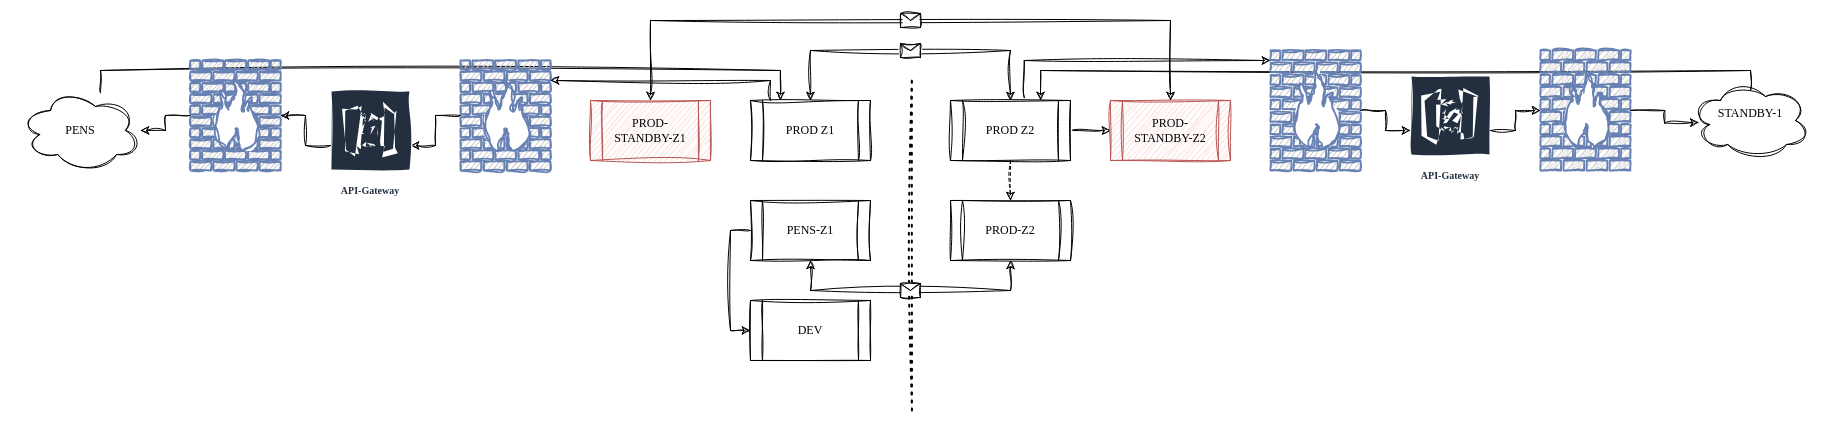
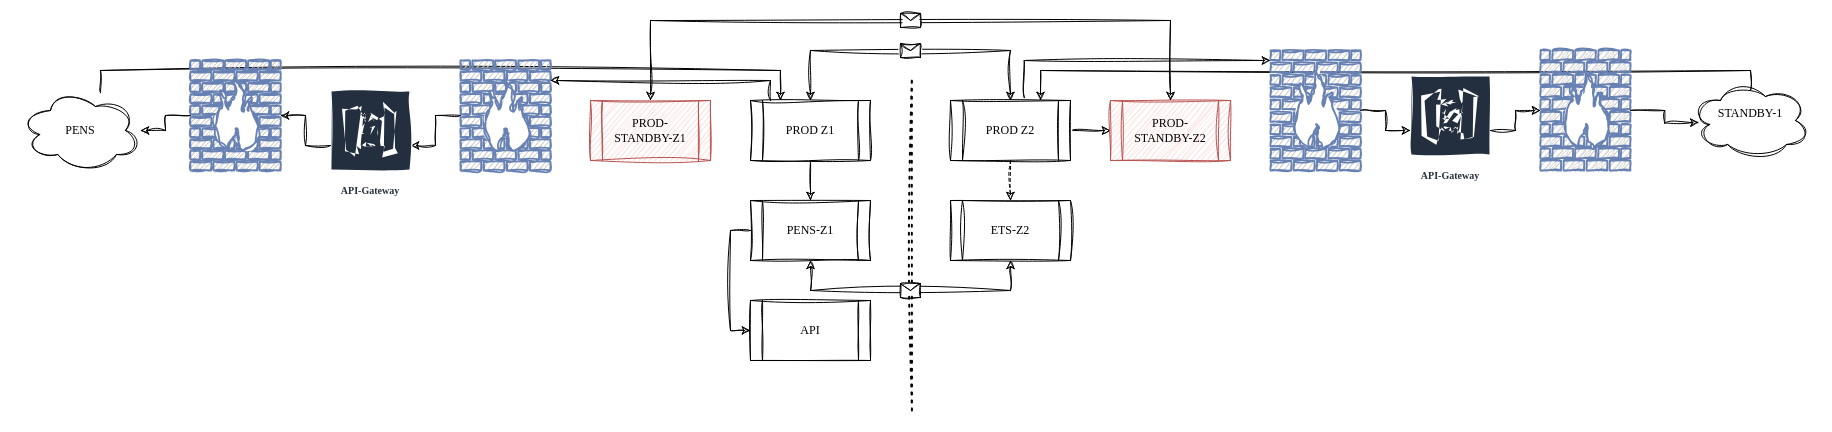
edge "PROD Z1" -> "PENS-Z1": added
node "PROD-Z2": label "PROD-Z2" -> "ETS-Z2"
node "DEV": label "DEV" -> "API"
